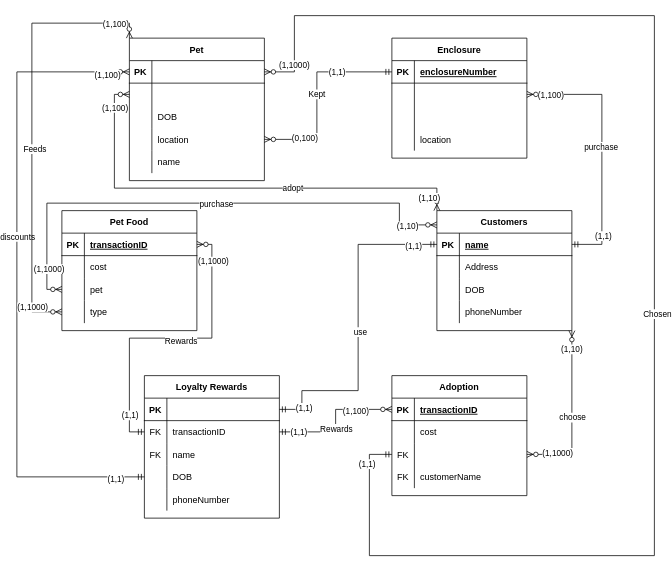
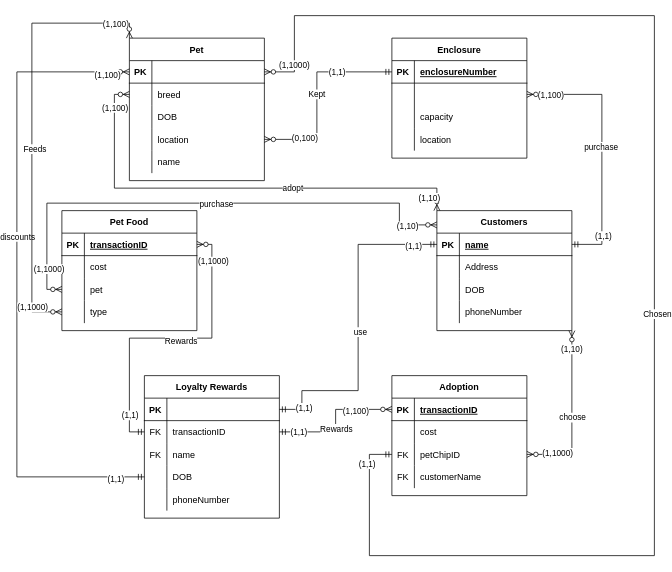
node "breed": added
node "capacity": added
node "petChipID": added
